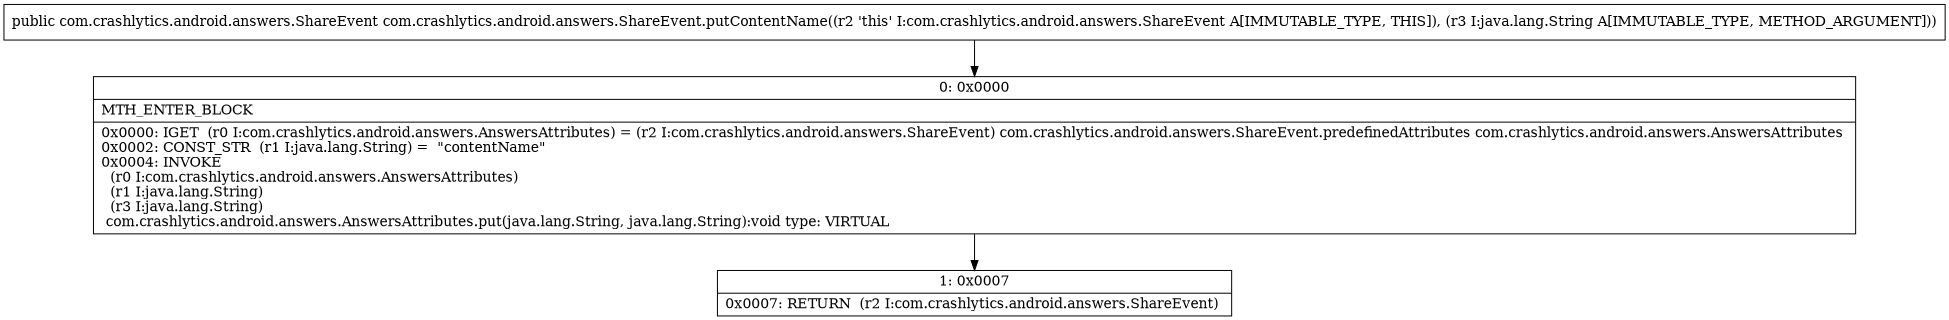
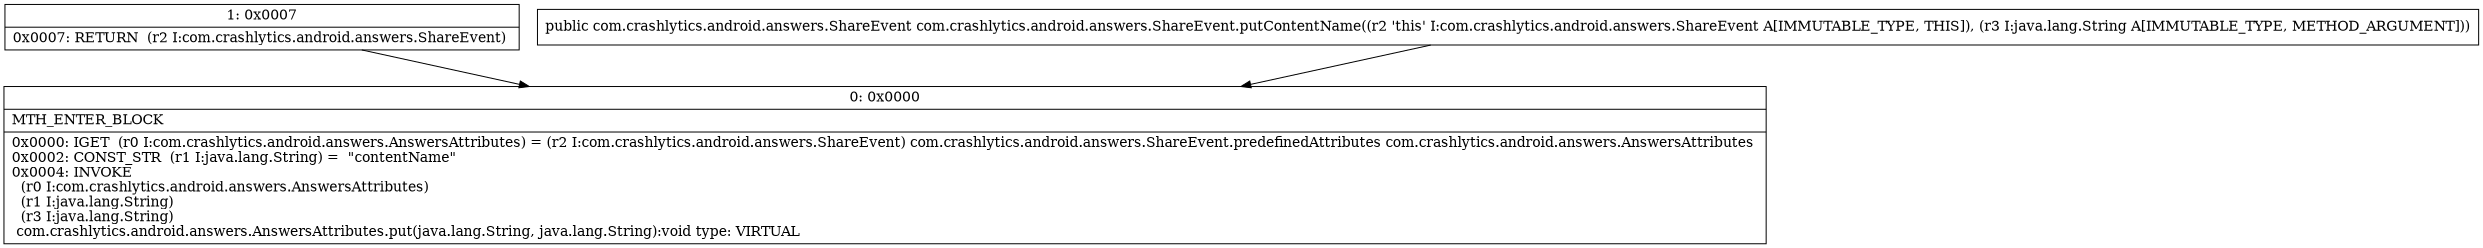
edge "0: 0x0000" -> "1: 0x0007": reversed
